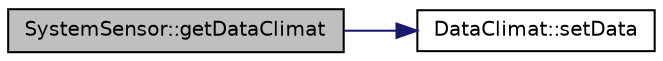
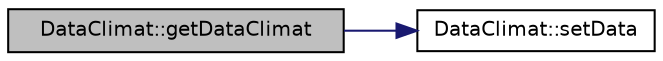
node "SystemSensor::getDataClimat": label "SystemSensor::getDataClimat" -> "DataClimat::getDataClimat"
